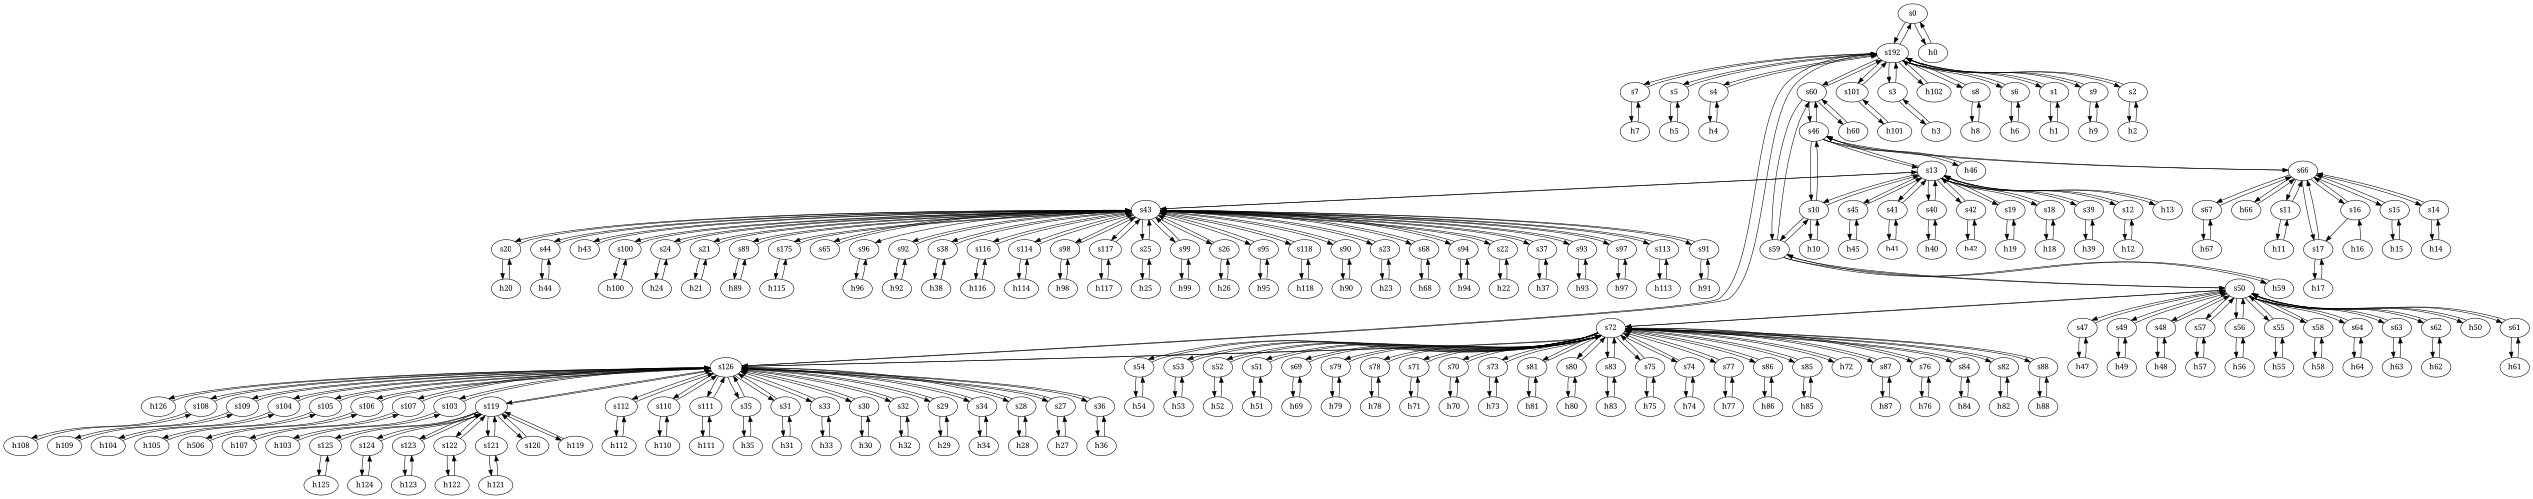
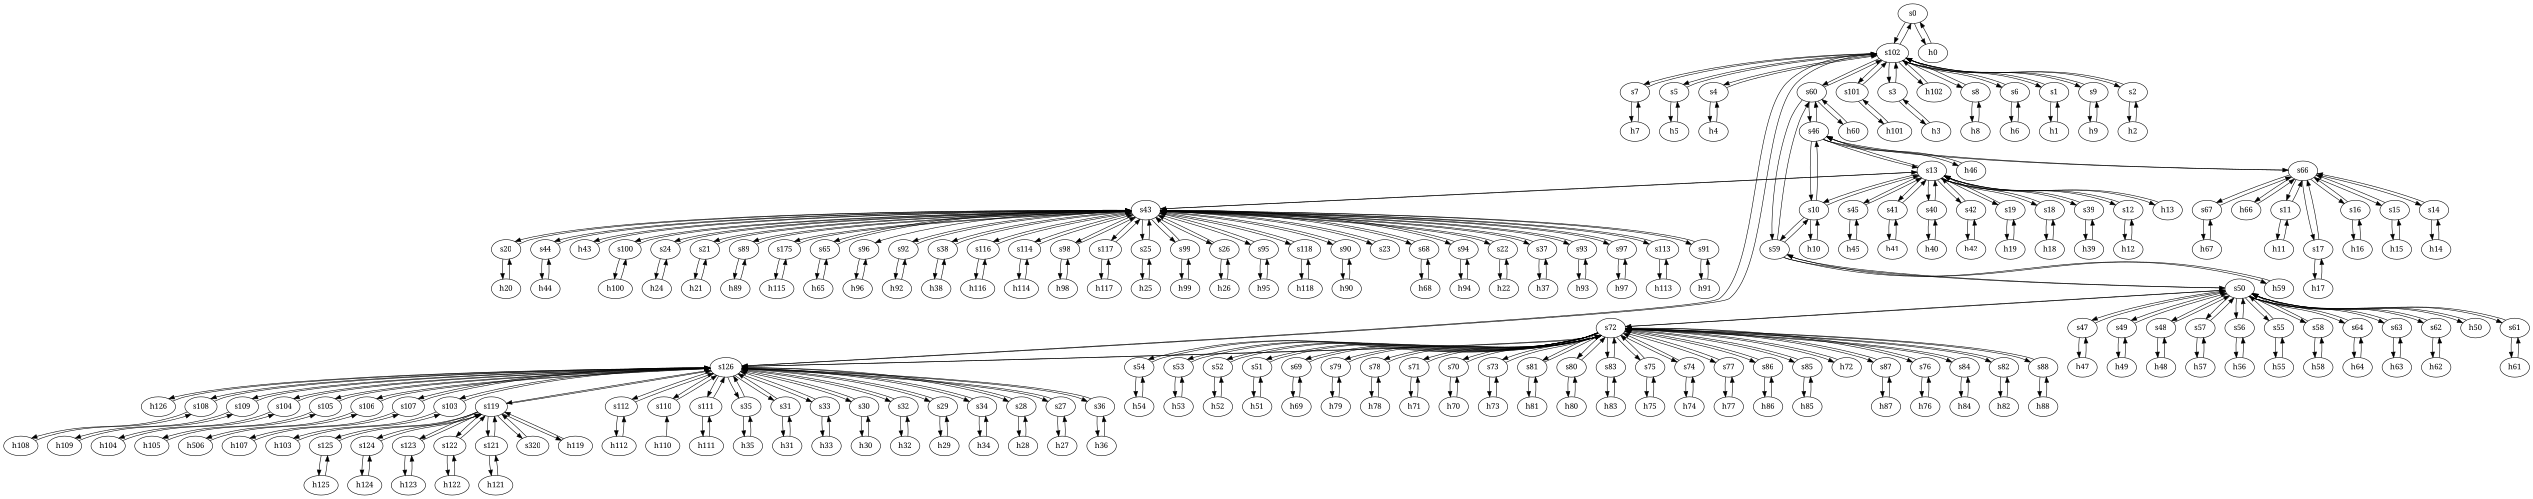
node "s192": label "s192" -> "s102"
edge "s16" -> "s17": now "s16" -> "h16"
node "h65": added
node "h23": removed
edge "s110" -> "h110": removed
node "s120": label "s120" -> "s320"
